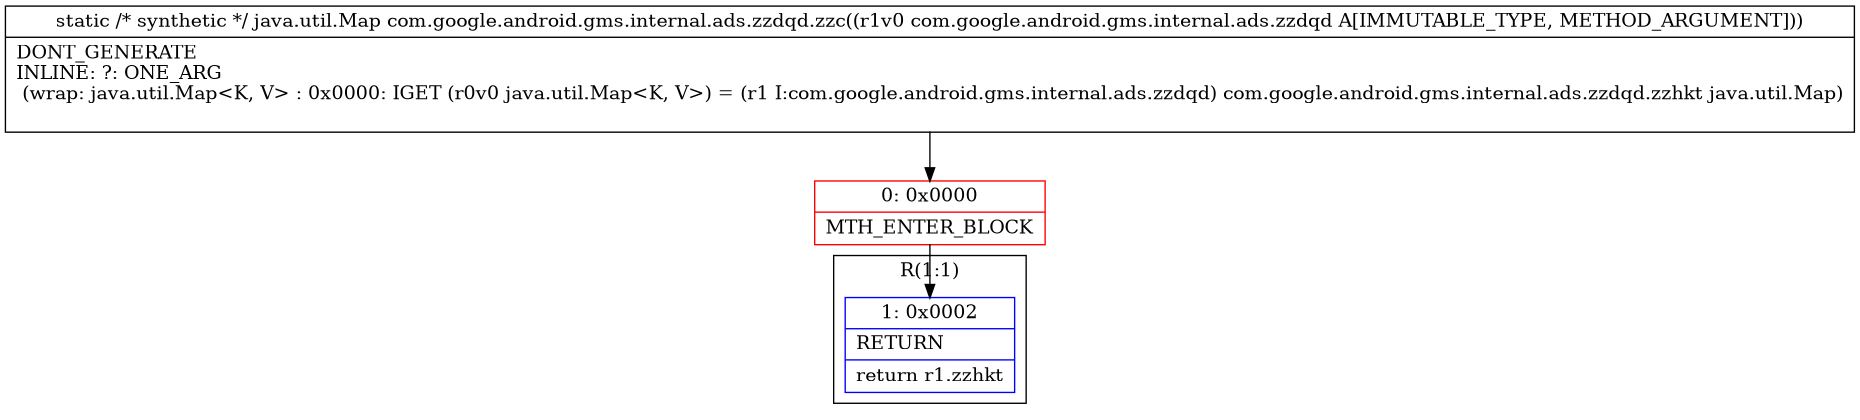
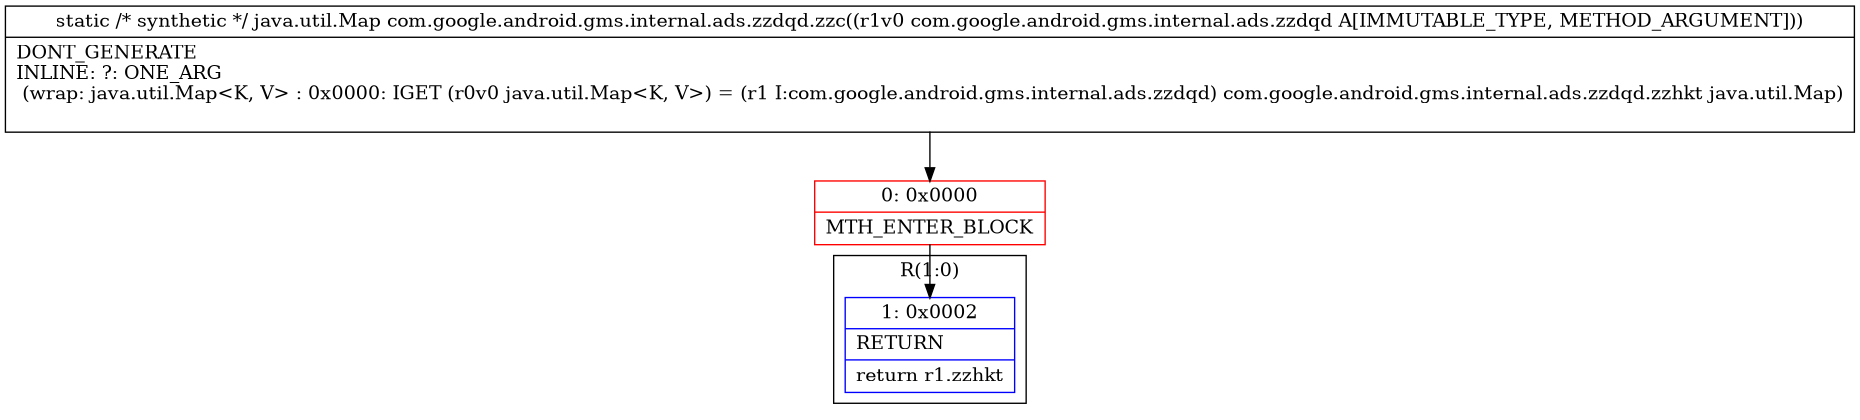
cluster "R(1:1)": label "R(1:1)" -> "R(1:0)"
